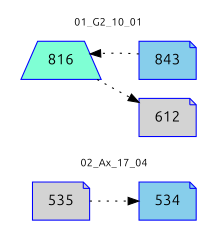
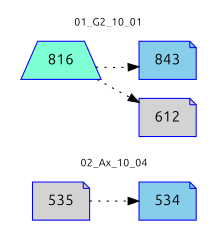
edge "843" -> "816": reversed
cluster "02_Ax_17_04": label "02_Ax_17_04" -> "02_Ax_10_04"
